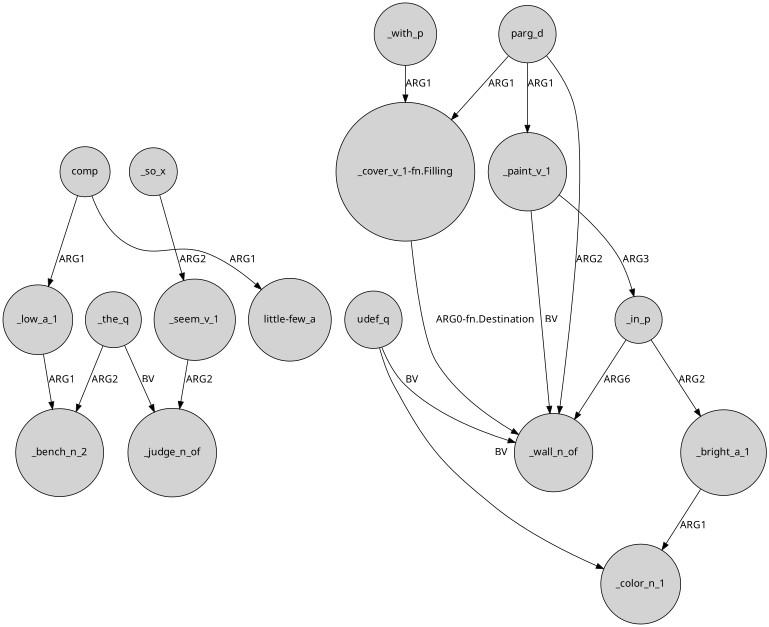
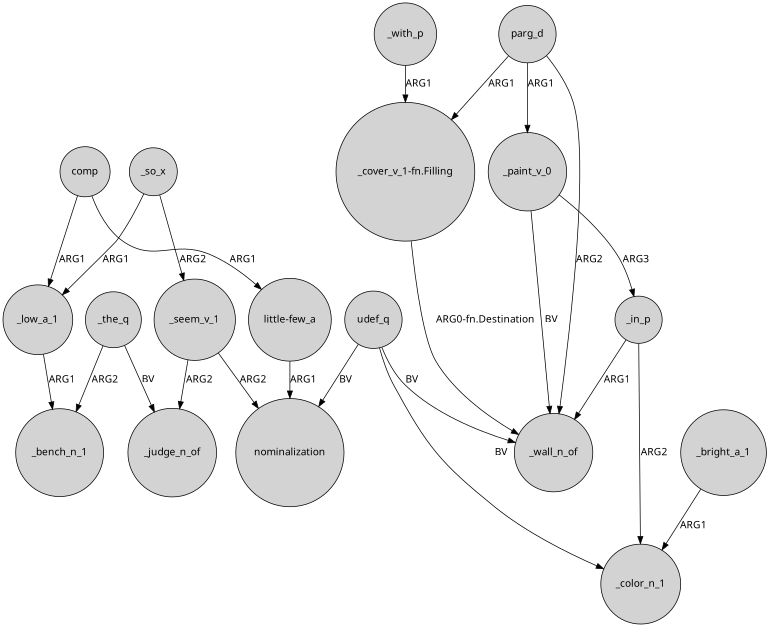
node "_paint_v_1": label "_paint_v_1" -> "_paint_v_0"
edge "_so_x" -> "_low_a_1": added, label "ARG1"
edge "_in_p" -> "_bright_a_1": now "_in_p" -> "_color_n_1"
edge "_in_p" -> "_wall_n_of": label "ARG6" -> "ARG1"
node "_bench_n_2": label "_bench_n_2" -> "_bench_n_1"
node "nominalization": added
